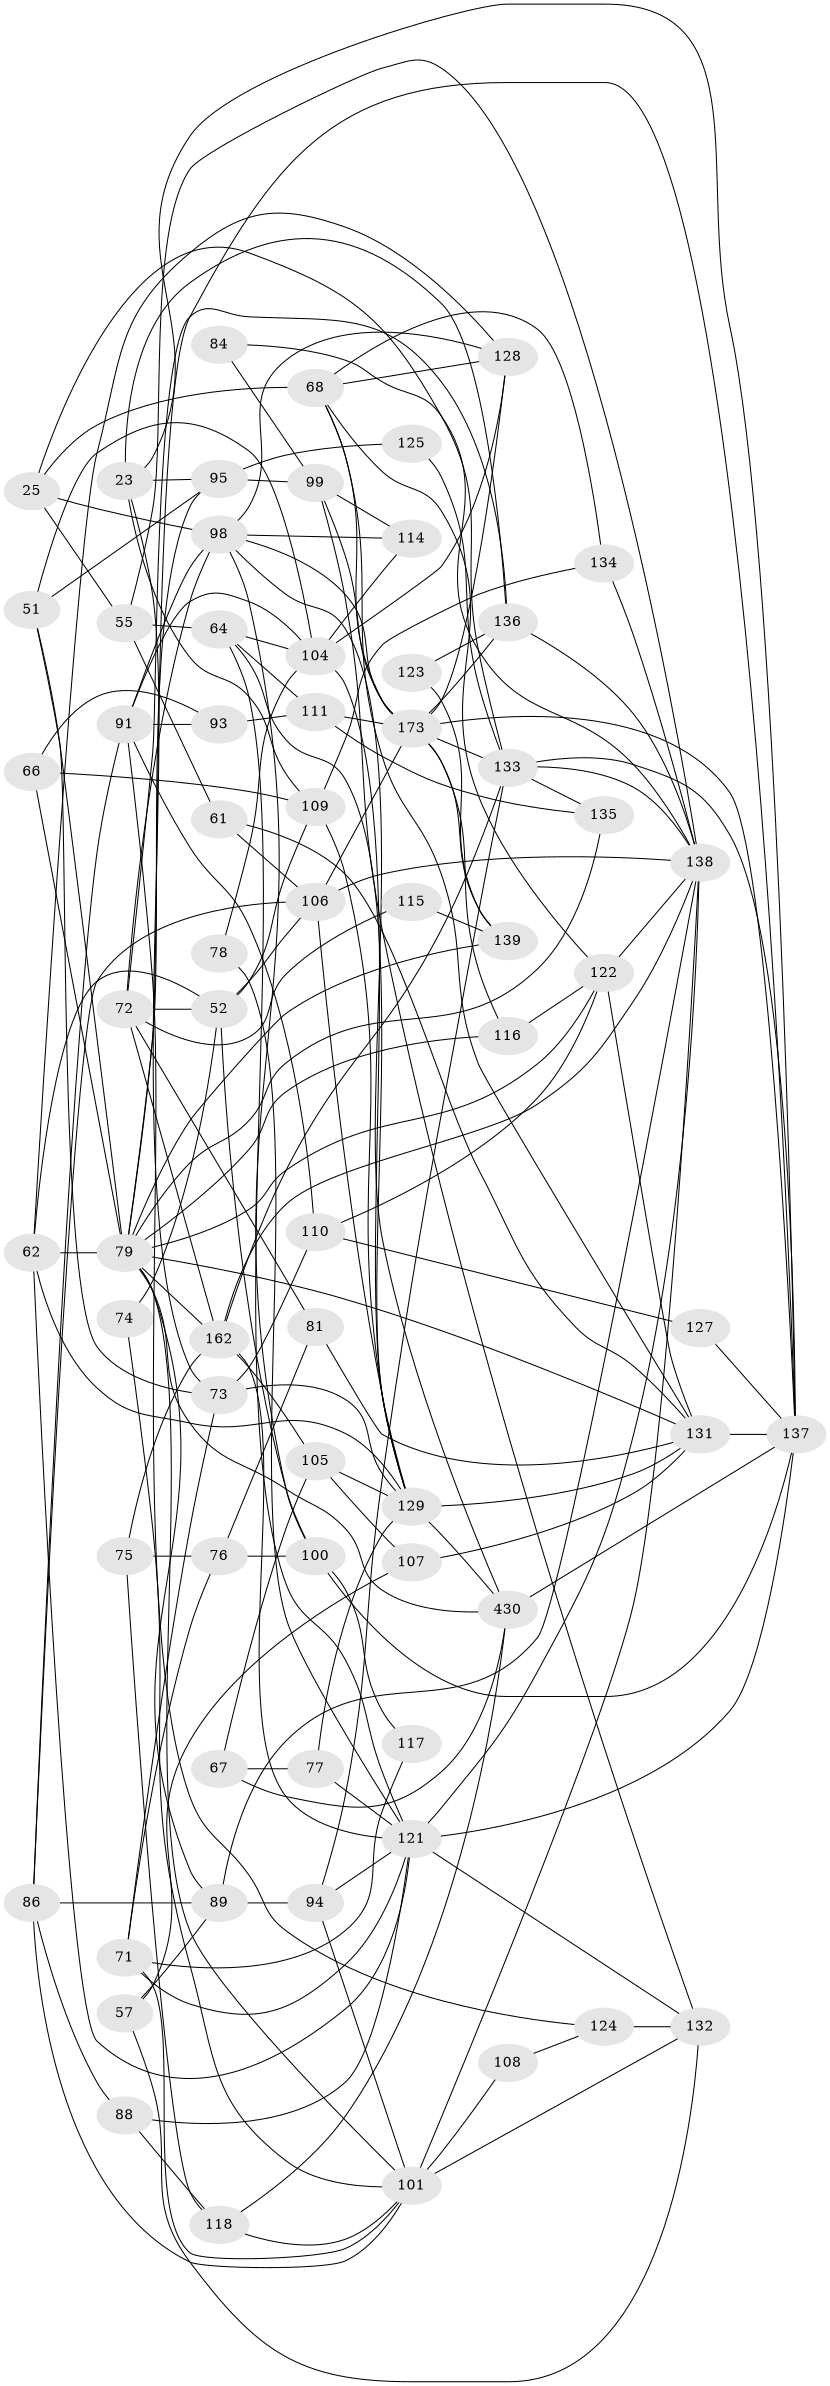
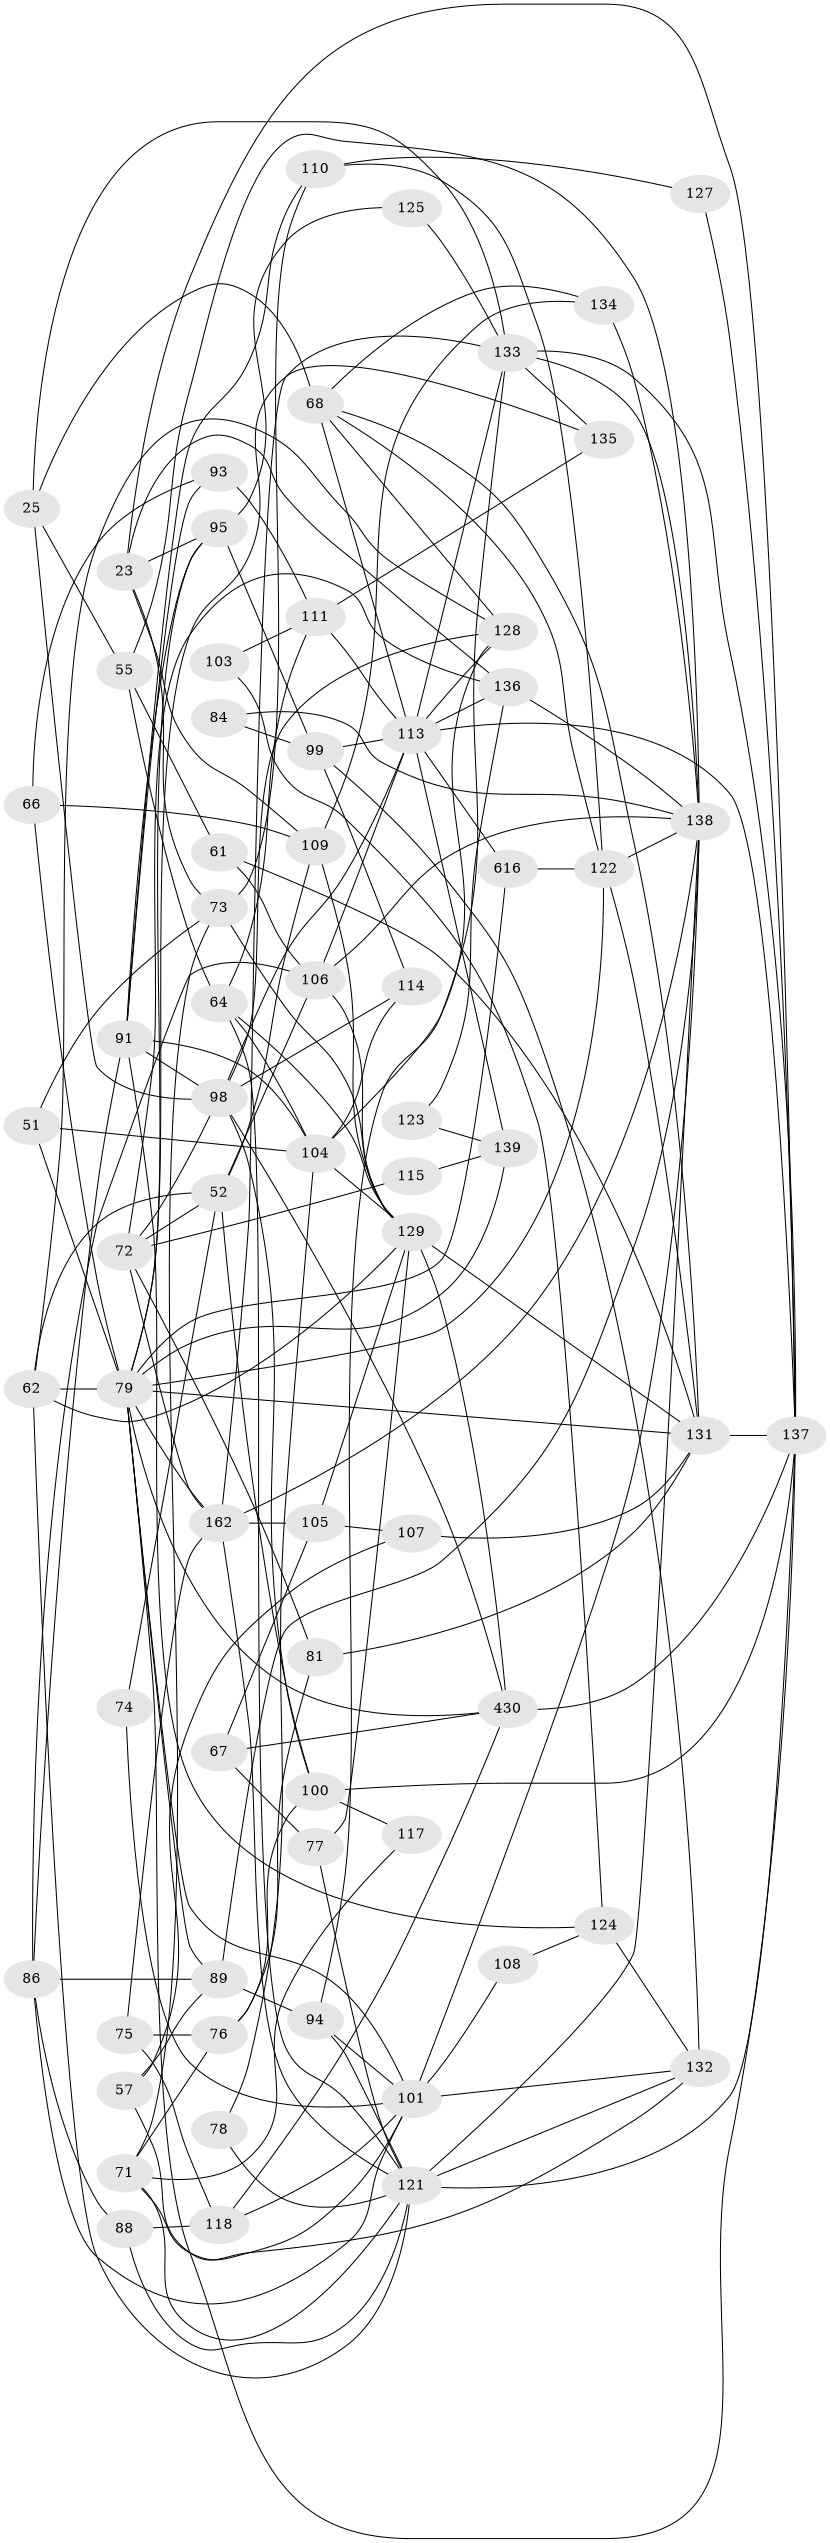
edge "95" -- "51": now "95" -- "91"
node "103": added
node "173": label "173" -> "113"
node "116": label "116" -> "616"
